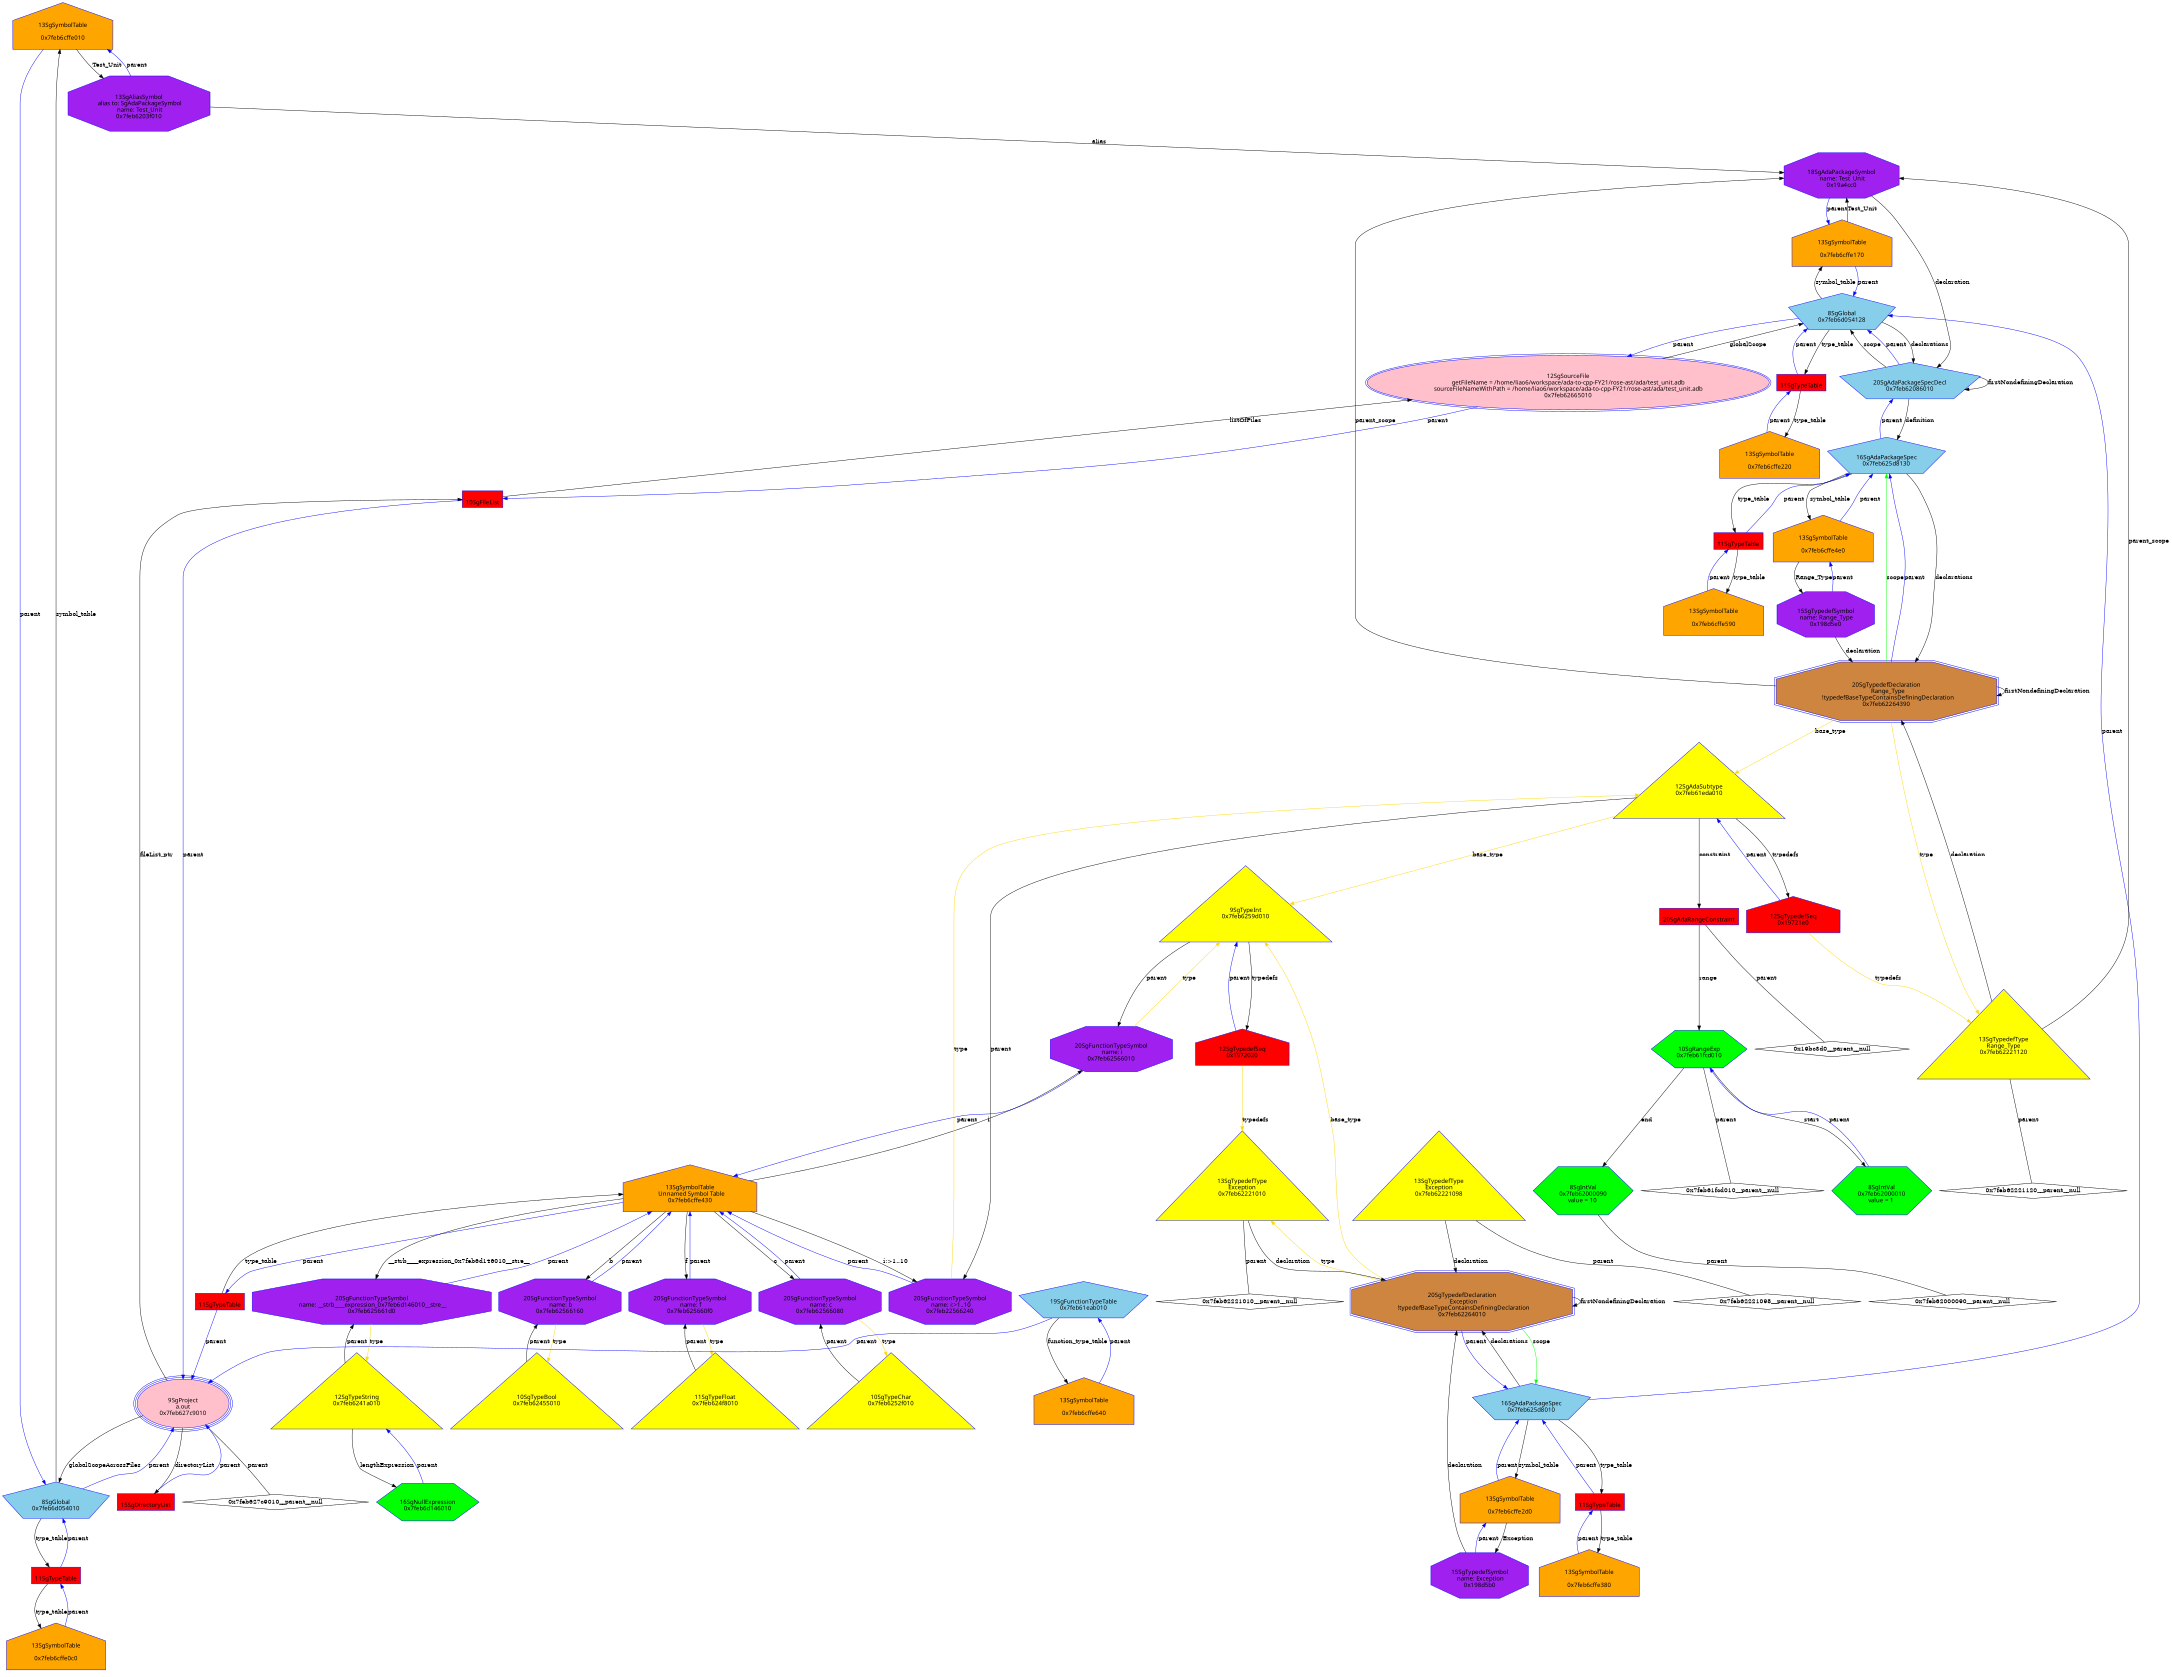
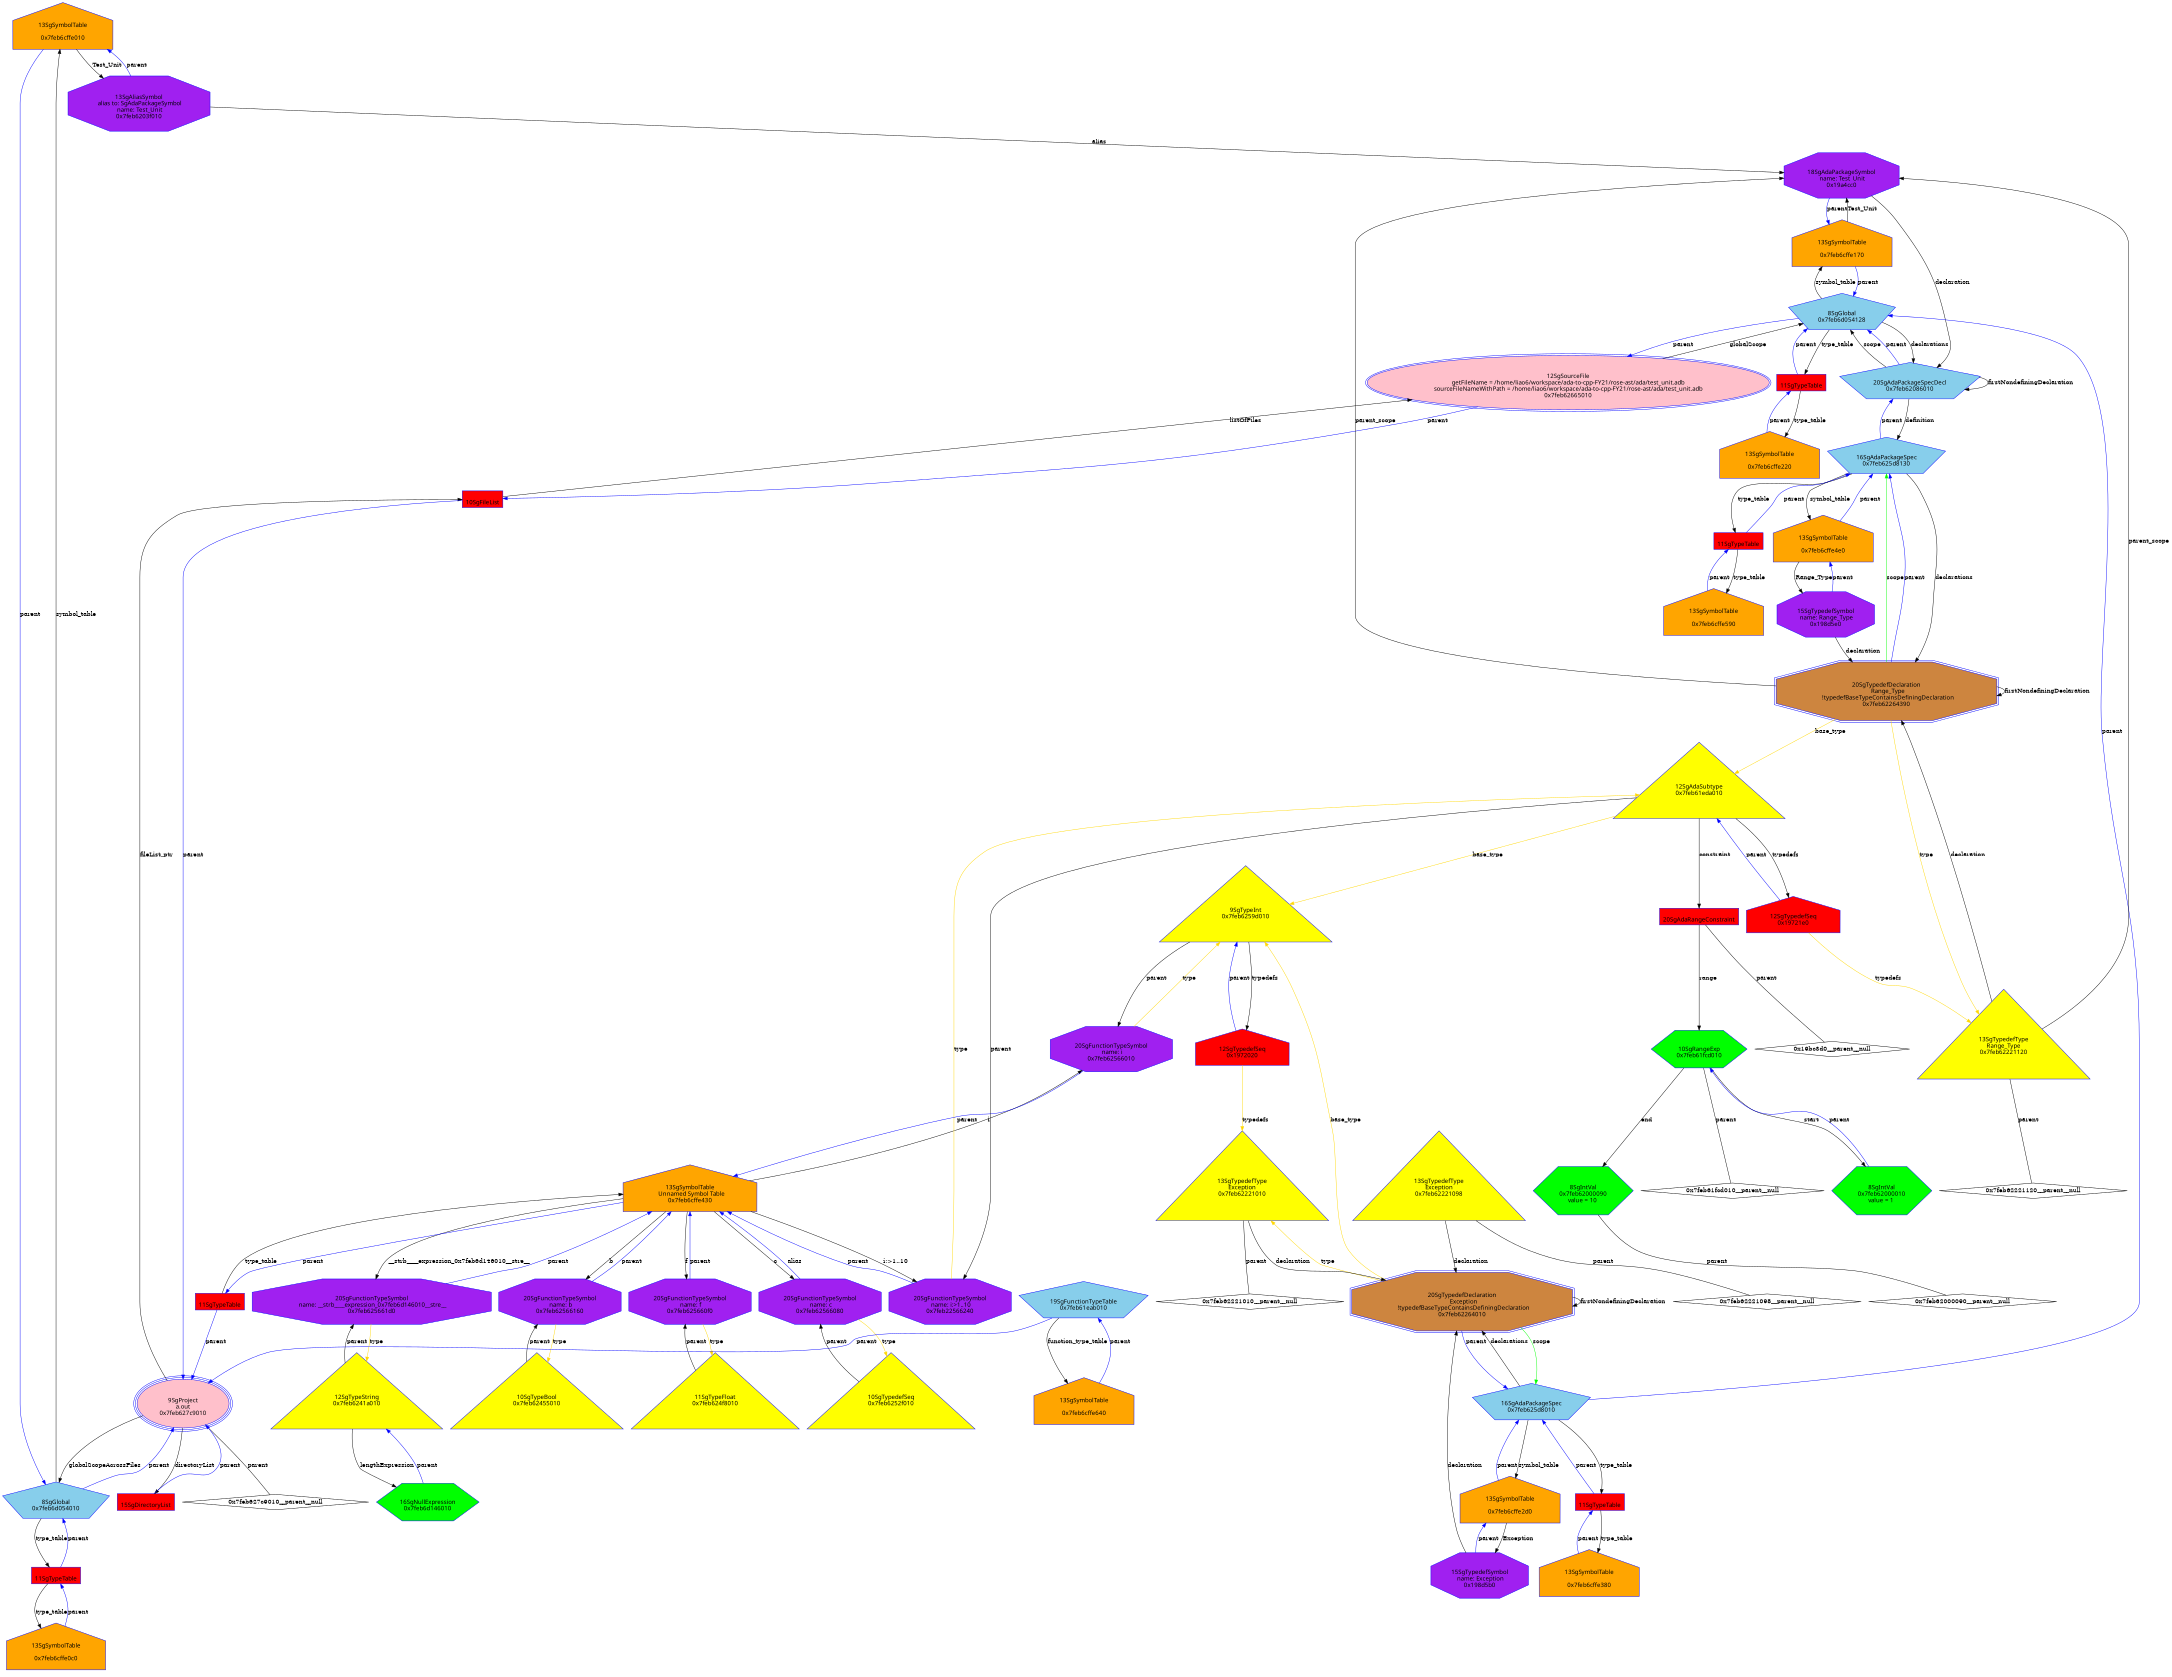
edge "20SgFunctionTypeSymbol name: c 0x7feb62566080" -> "13SgSymbolTable Unnamed Symbol Table 0x7feb6cffe430": label "parent" -> "alias"
node "10SgTypeChar 0x7feb6252f010": label "10SgTypeChar 0x7feb6252f010" -> "10SgTypedefSeq 0x7feb6252f010"
